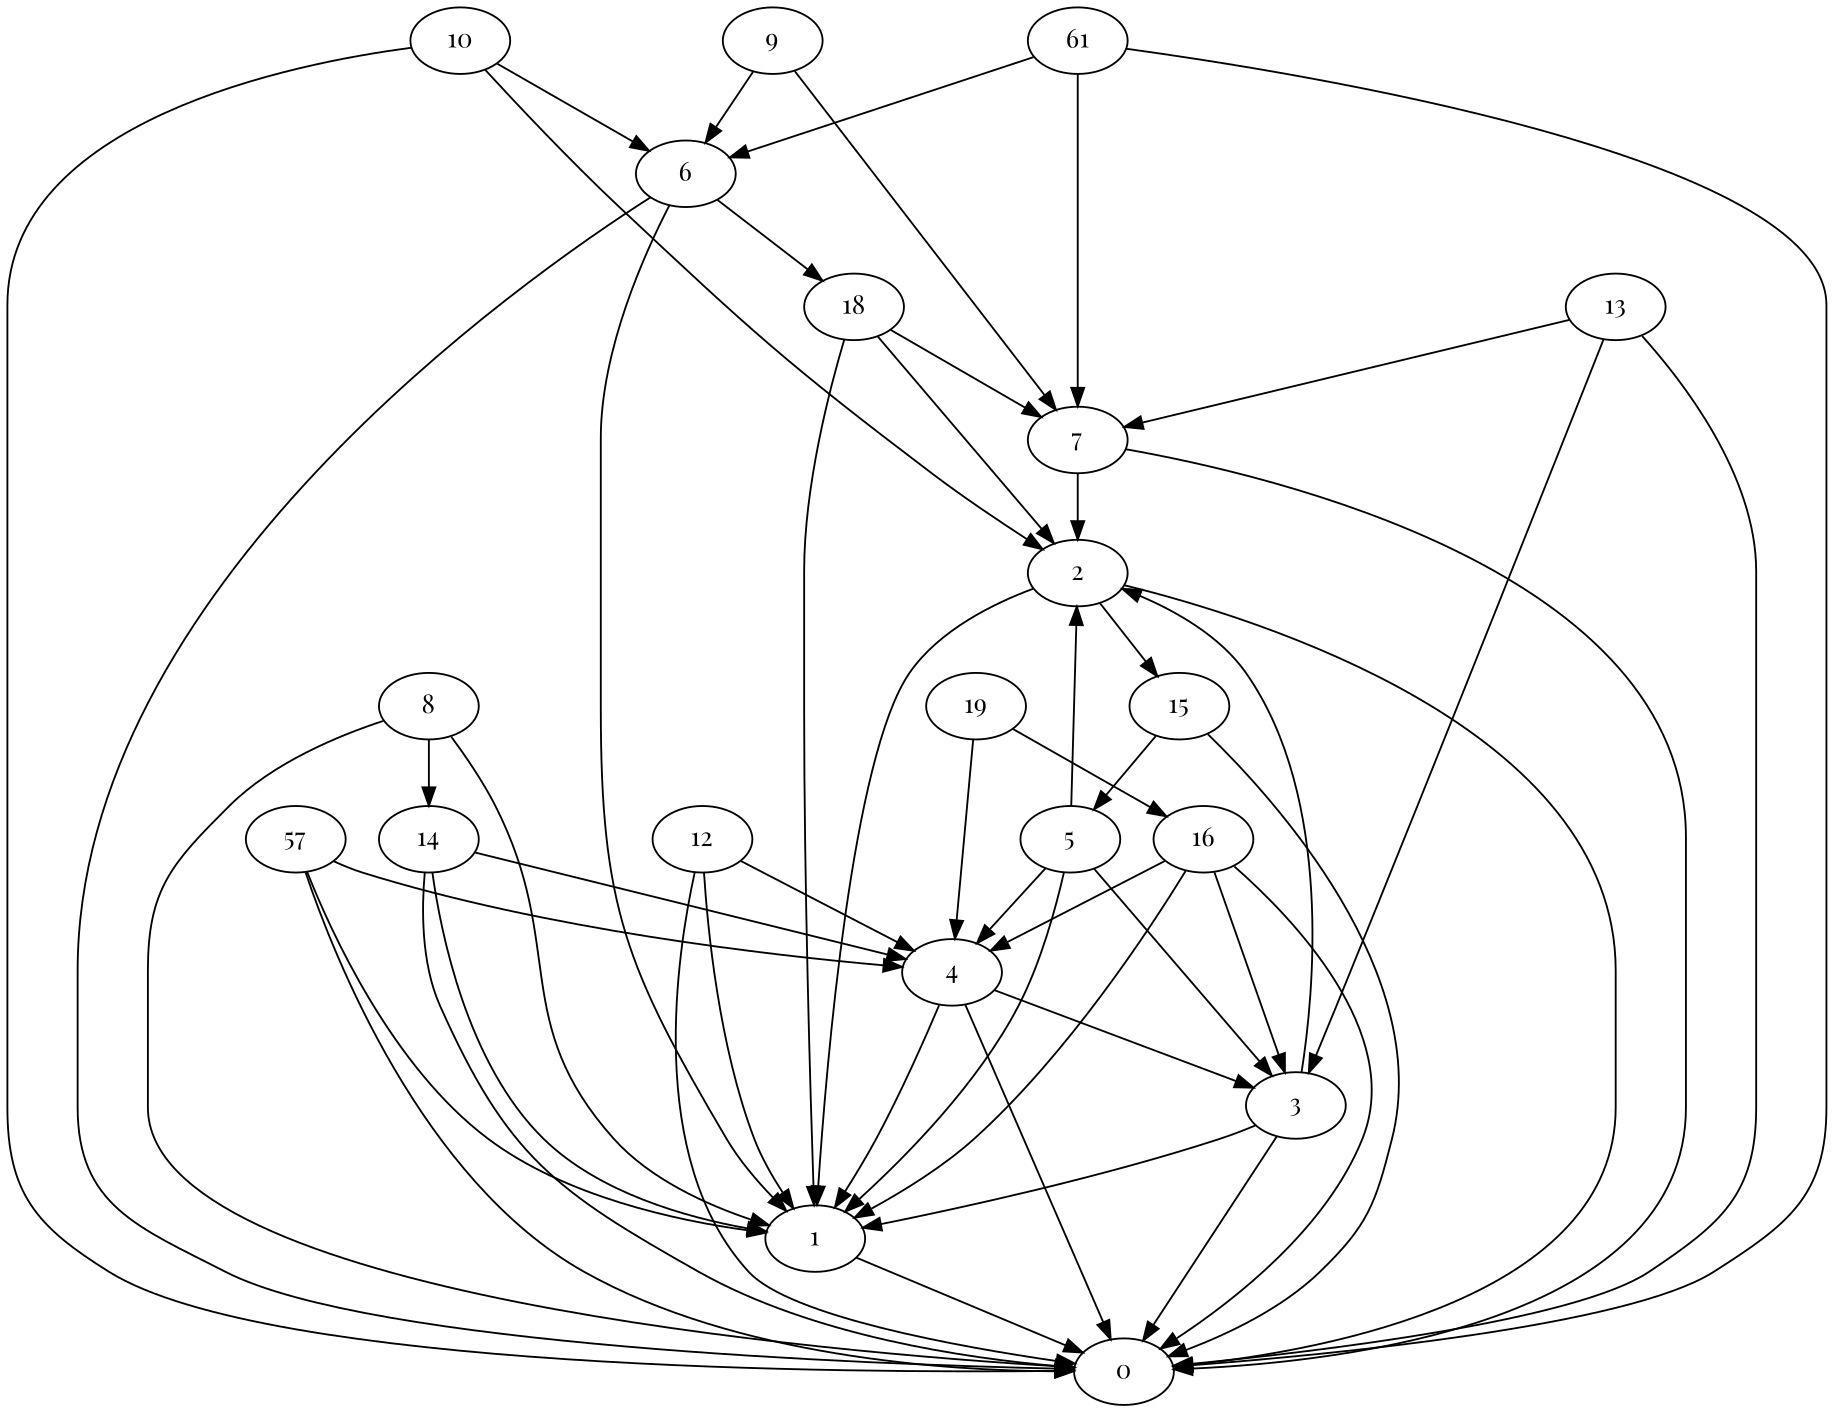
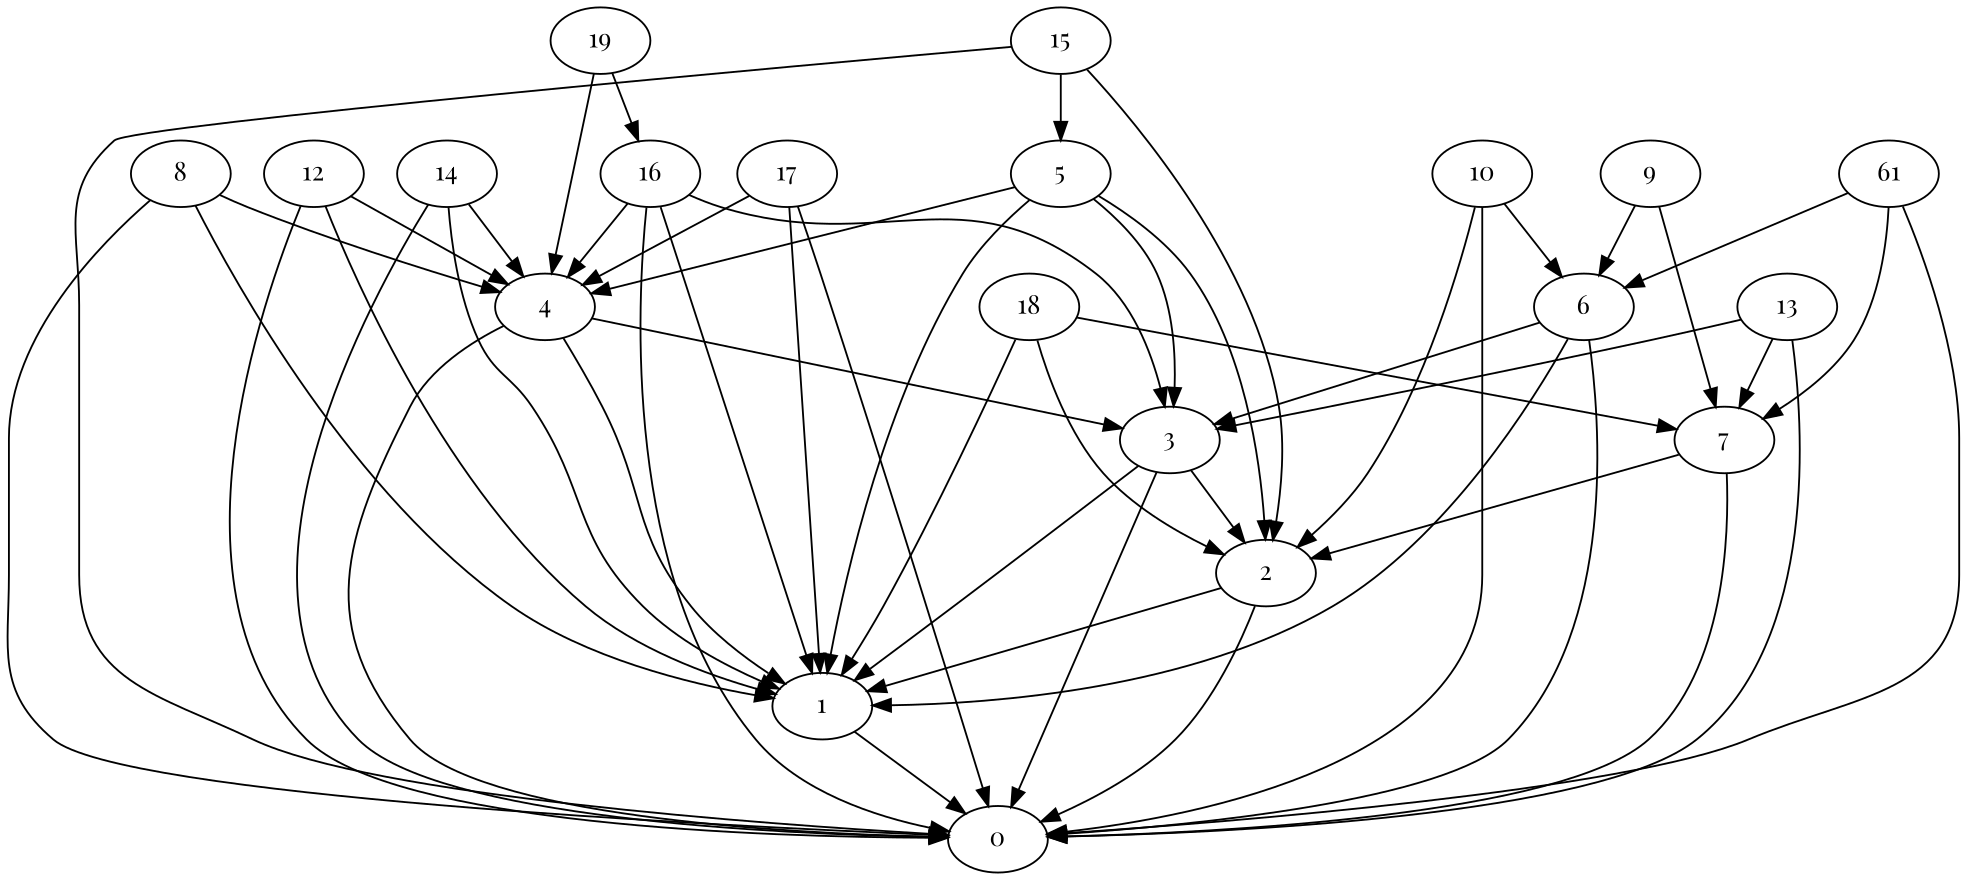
edge "6" -> "18": now "6" -> "3"
edge "2" -> "15": reversed
edge "8" -> "14": now "8" -> "4"
node "57": label "57" -> "17"
